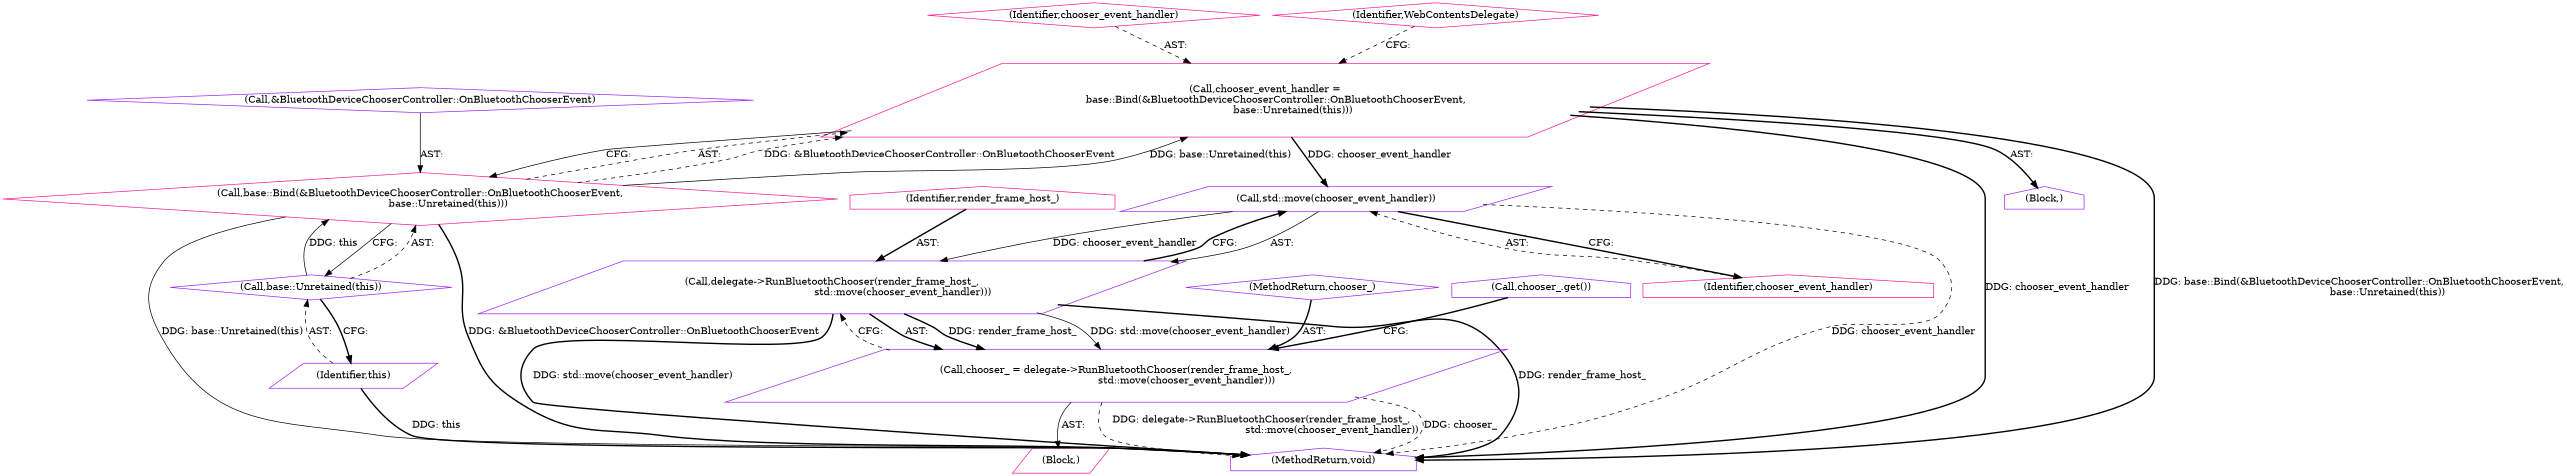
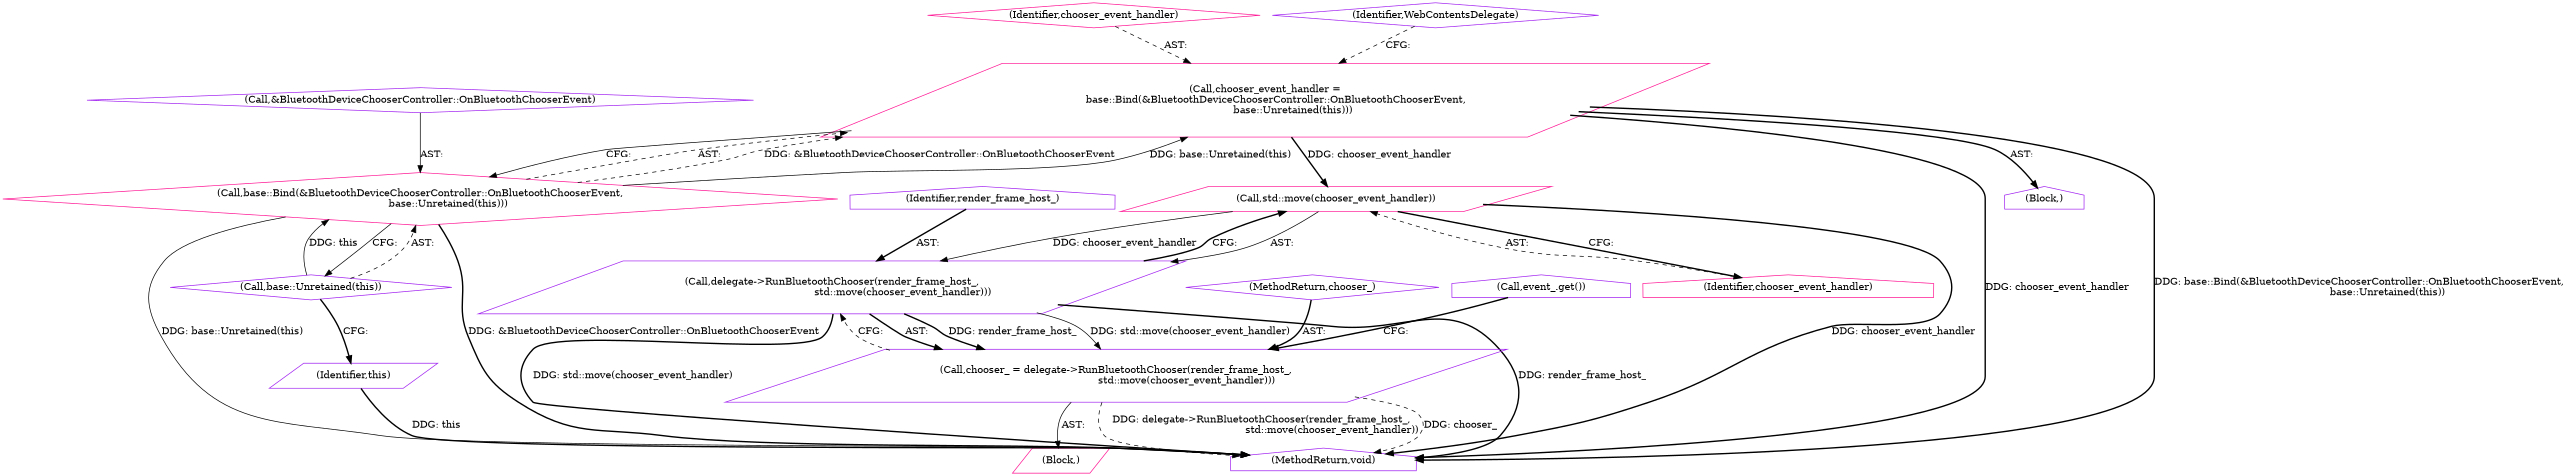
node "(Identifier,WebContentsDelegate)": color deeppink -> purple
node "(Identifier,render_frame_host_)": color deeppink -> purple
node "(Call,std::move(chooser_event_handler))": color purple -> deeppink
node "(Call,chooser_.get())": label "(Call,chooser_.get())" -> "(Call,event_.get())"
edge "(Call,std::move(chooser_event_handler))" -> "(MethodReturn,void)": style dashed -> bold
edge "(Identifier,this)" -> "(Call,base::Unretained(this))": removed, label "AST:"
